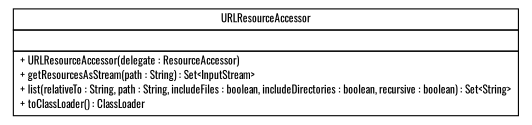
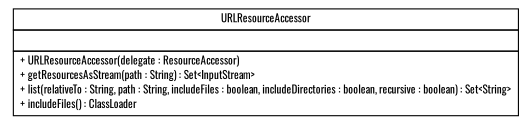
node "URLResourceAccessor": text "+ toClassLoader() : ClassLoader" -> "+ includeFiles() : ClassLoader"
